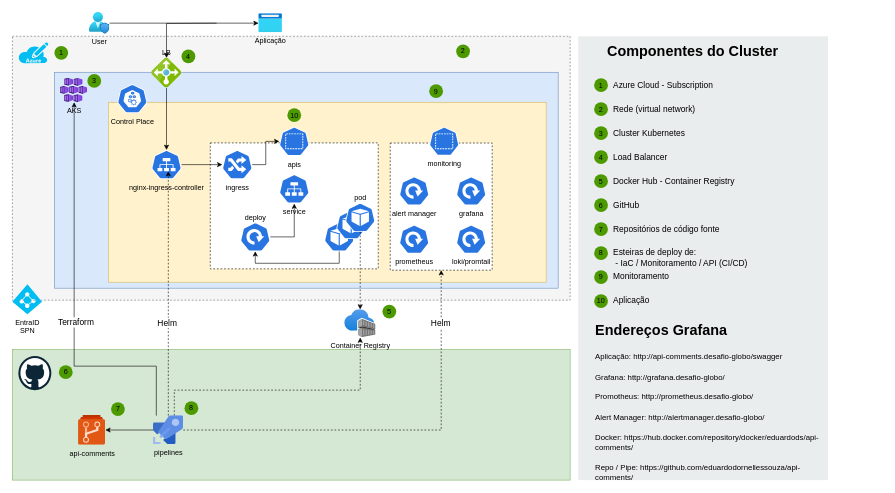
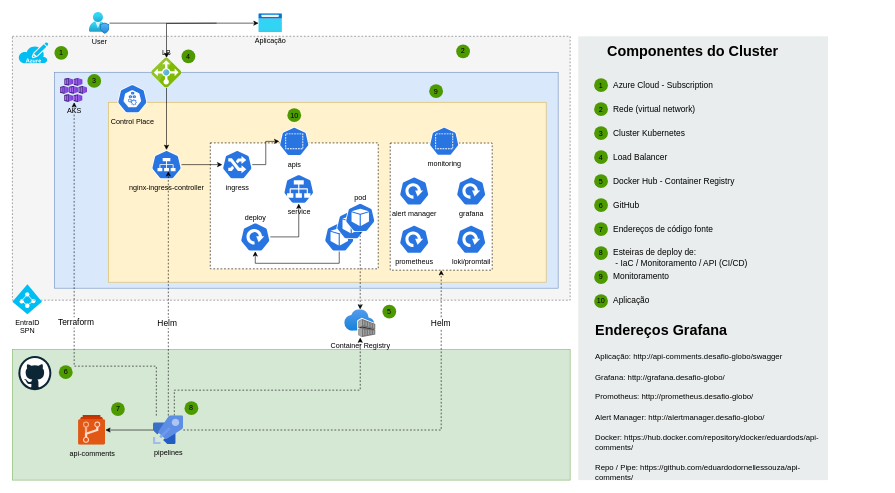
node "service": size 30x29 -> 39x29
edge "pipelines" -> "AKS": style solid -> dashed
node "Repositórios de código fonte": label "Repositórios de código fonte" -> "Endereços de código fonte"
